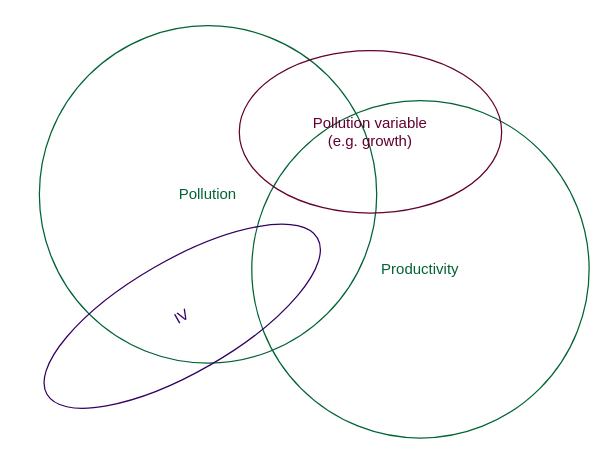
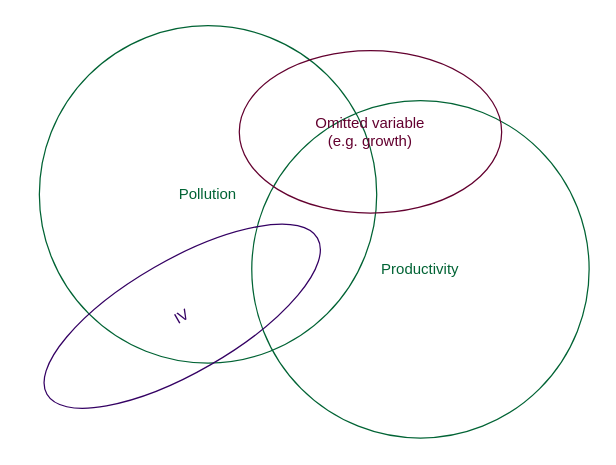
node "Pollution variable (e.g. growth)": label "Pollution variable (e.g. growth)" -> "Omitted variable (e.g. growth)"
